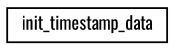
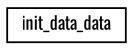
node "init_timestamp_data": label "init_timestamp_data" -> "init_data_data"
